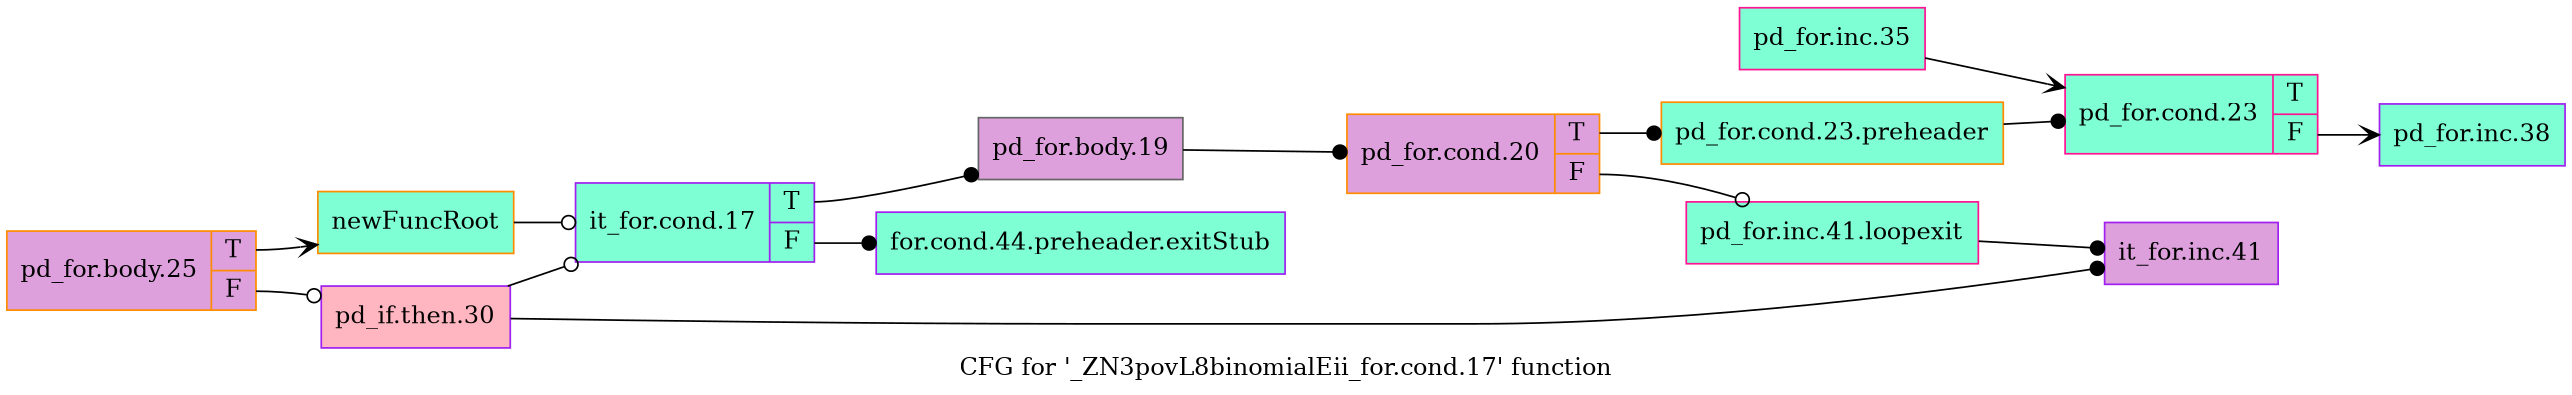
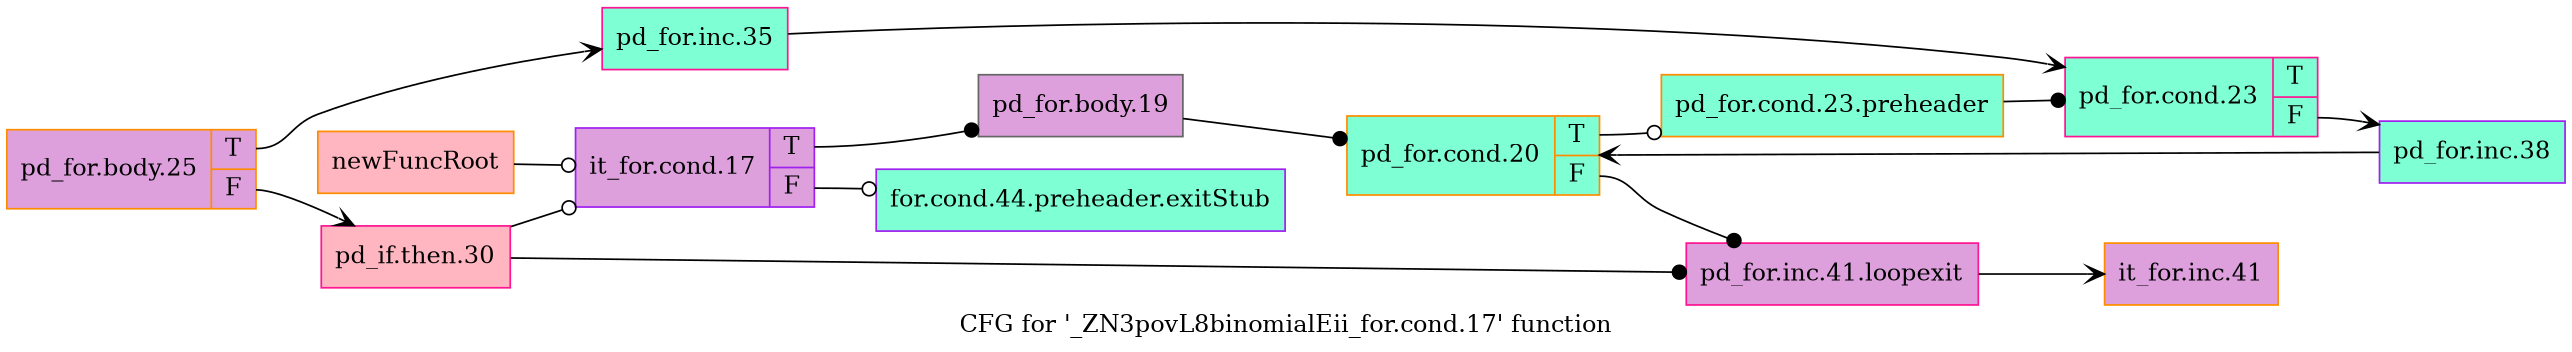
edge "pd_for.cond.20" -> "pd_for.cond.23.preheader": arrowhead dot -> odot
node "pd_for.cond.20": fillcolor plum -> aquamarine
edge "pd_for.inc.38" -> "pd_for.cond.20": added
edge "pd_for.cond.20" -> "pd_for.inc.41.loopexit": arrowhead odot -> dot
node "newFuncRoot": fillcolor aquamarine -> lightpink
node "it_for.cond.17": fillcolor aquamarine -> plum
node "pd_for.inc.41.loopexit": fillcolor aquamarine -> plum
edge "it_for.cond.17" -> "for.cond.44.preheader.exitStub": arrowhead dot -> odot
edge "pd_for.inc.41.loopexit" -> "it_for.inc.41": arrowhead dot -> vee
edge "pd_for.body.25" -> "newFuncRoot": now "pd_for.body.25" -> "pd_for.inc.35"
node "it_for.inc.41": color purple -> darkorange
edge "pd_for.body.25" -> "pd_if.then.30": arrowhead odot -> vee
node "pd_if.then.30": color purple -> deeppink
edge "pd_if.then.30" -> "it_for.inc.41": now "pd_if.then.30" -> "pd_for.inc.41.loopexit"
